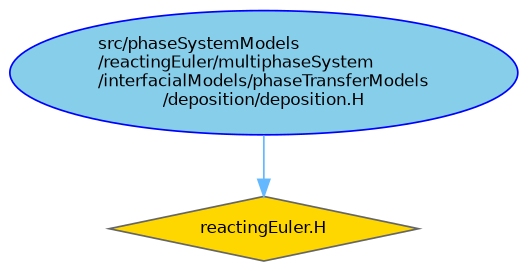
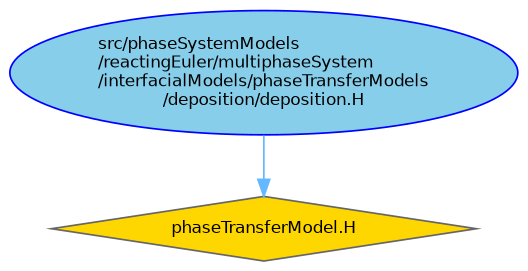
node "reactingEuler.H": label "reactingEuler.H" -> "phaseTransferModel.H"
